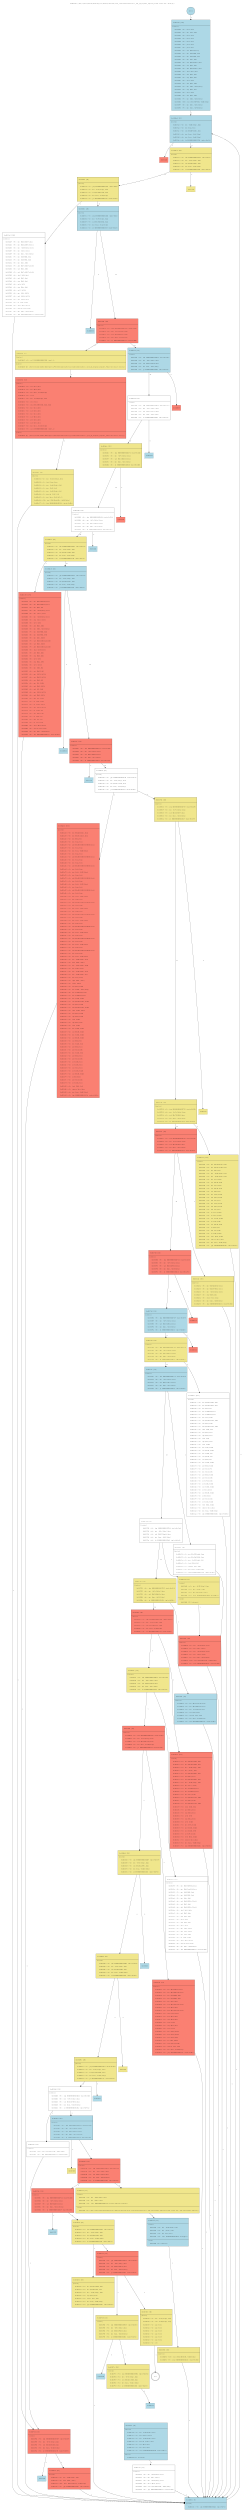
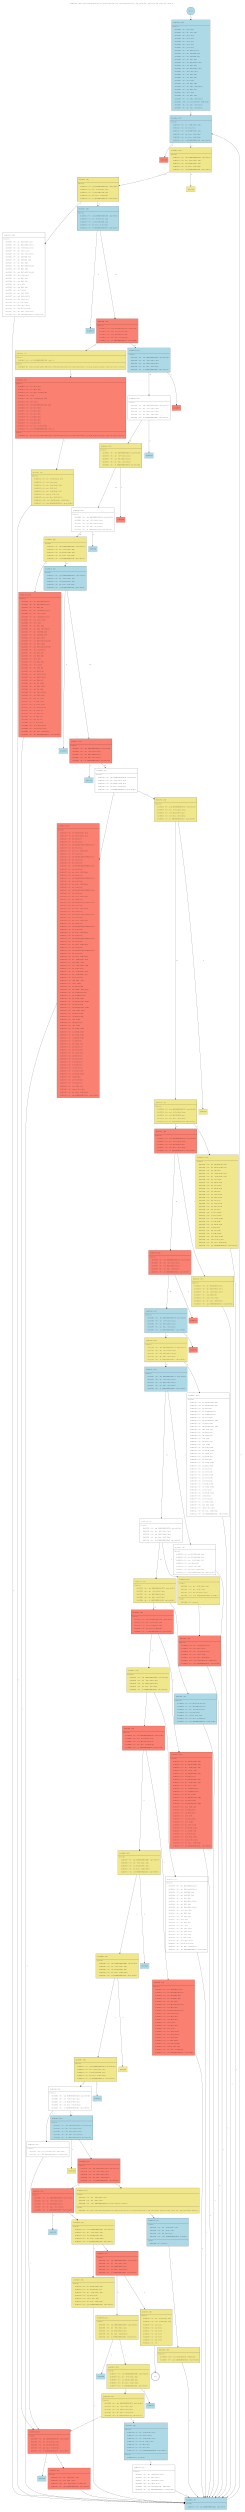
node "0x401998 [28]": added
